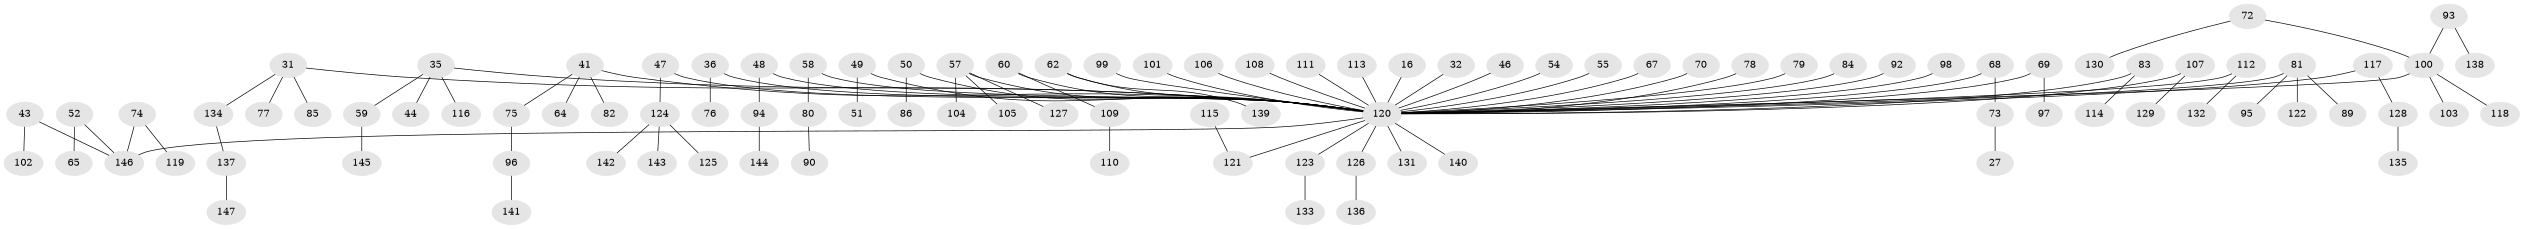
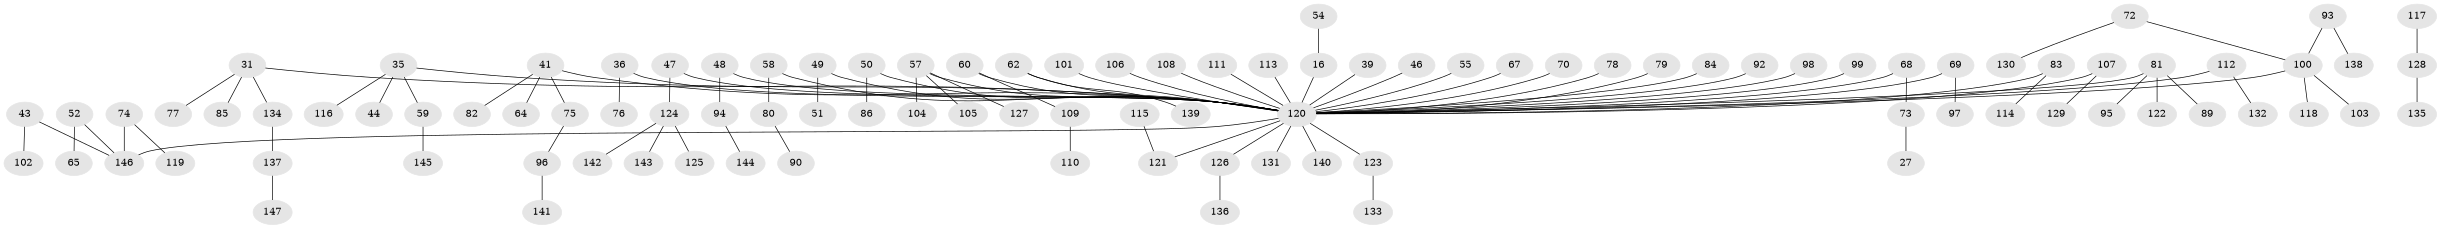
node "32": label "32" -> "39"
edge "54" -- "120": now "54" -- "16"
edge "117" -- "120": removed
